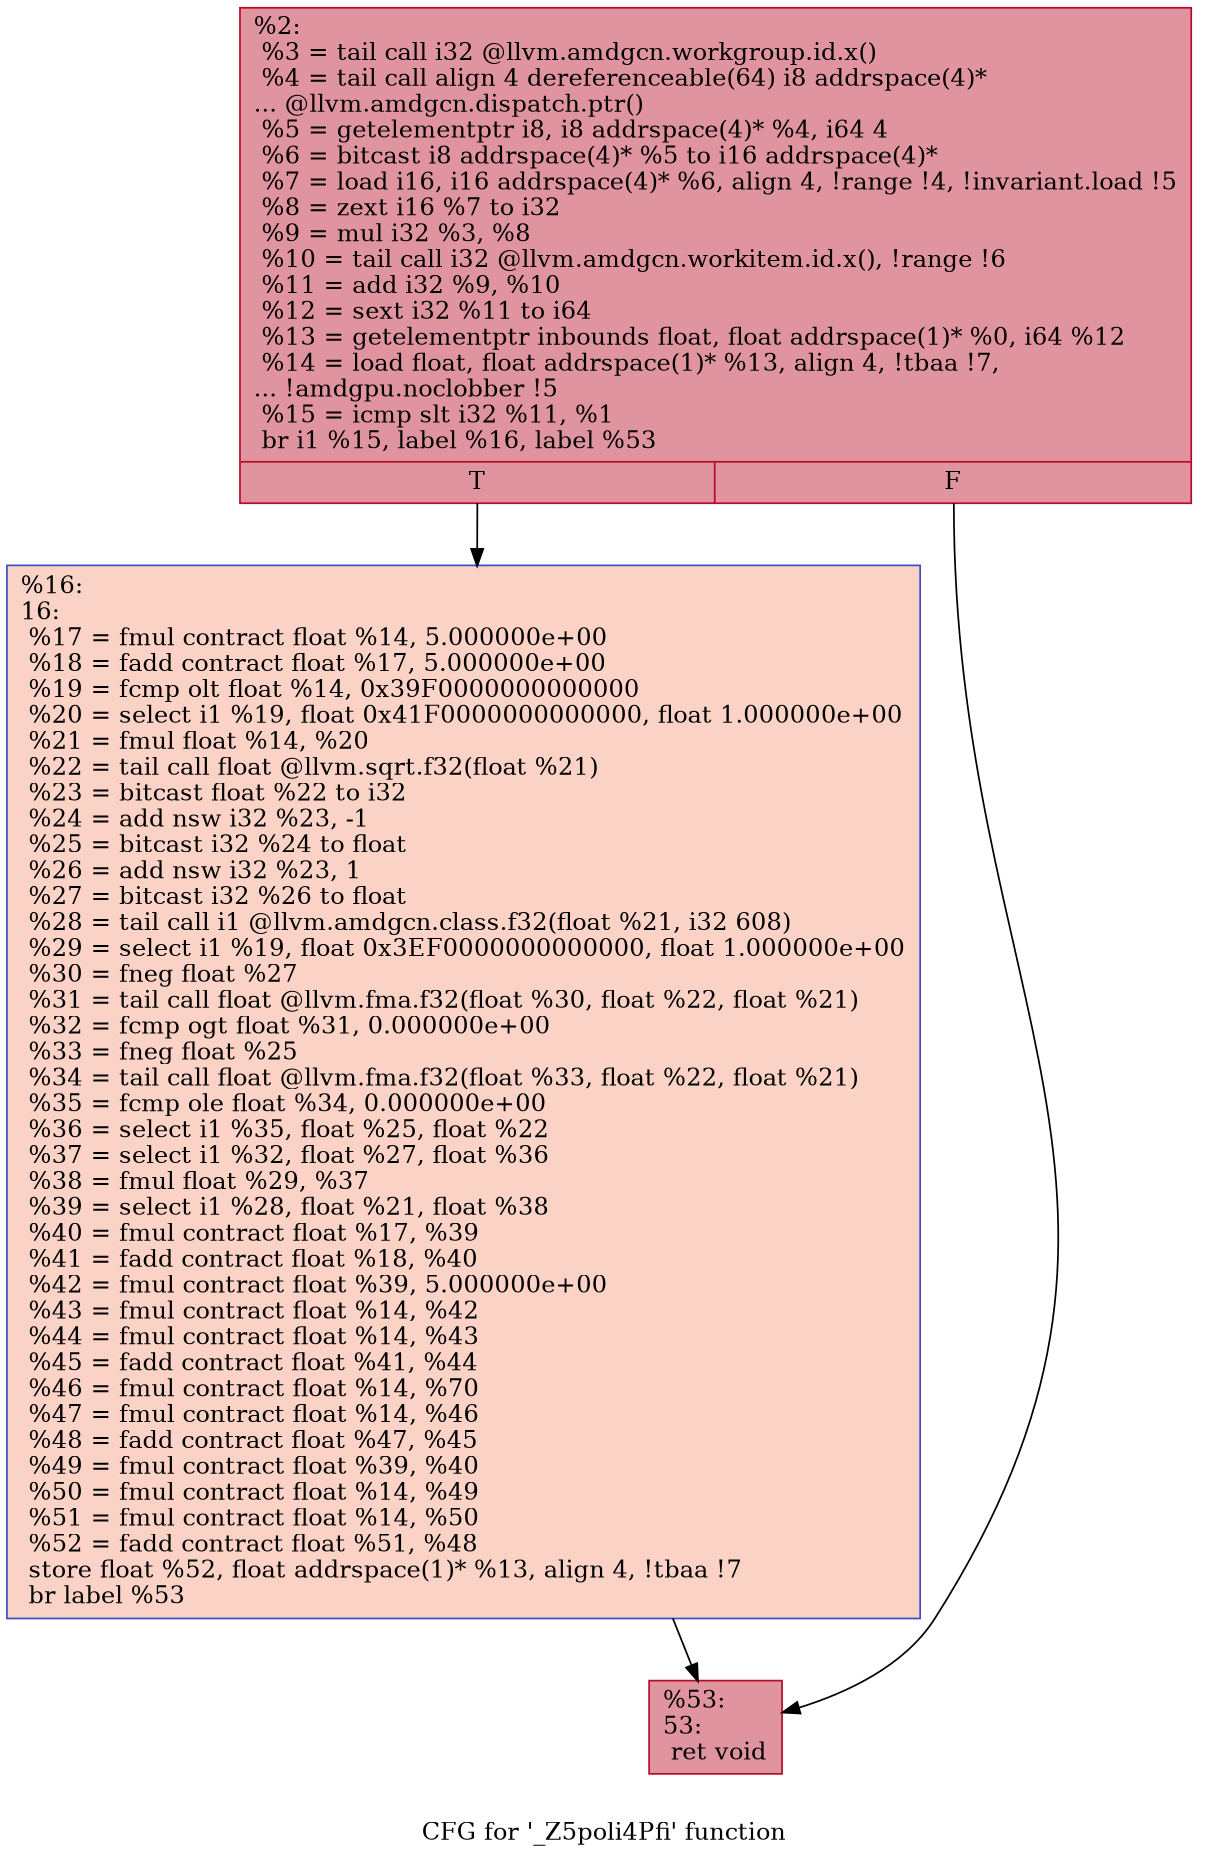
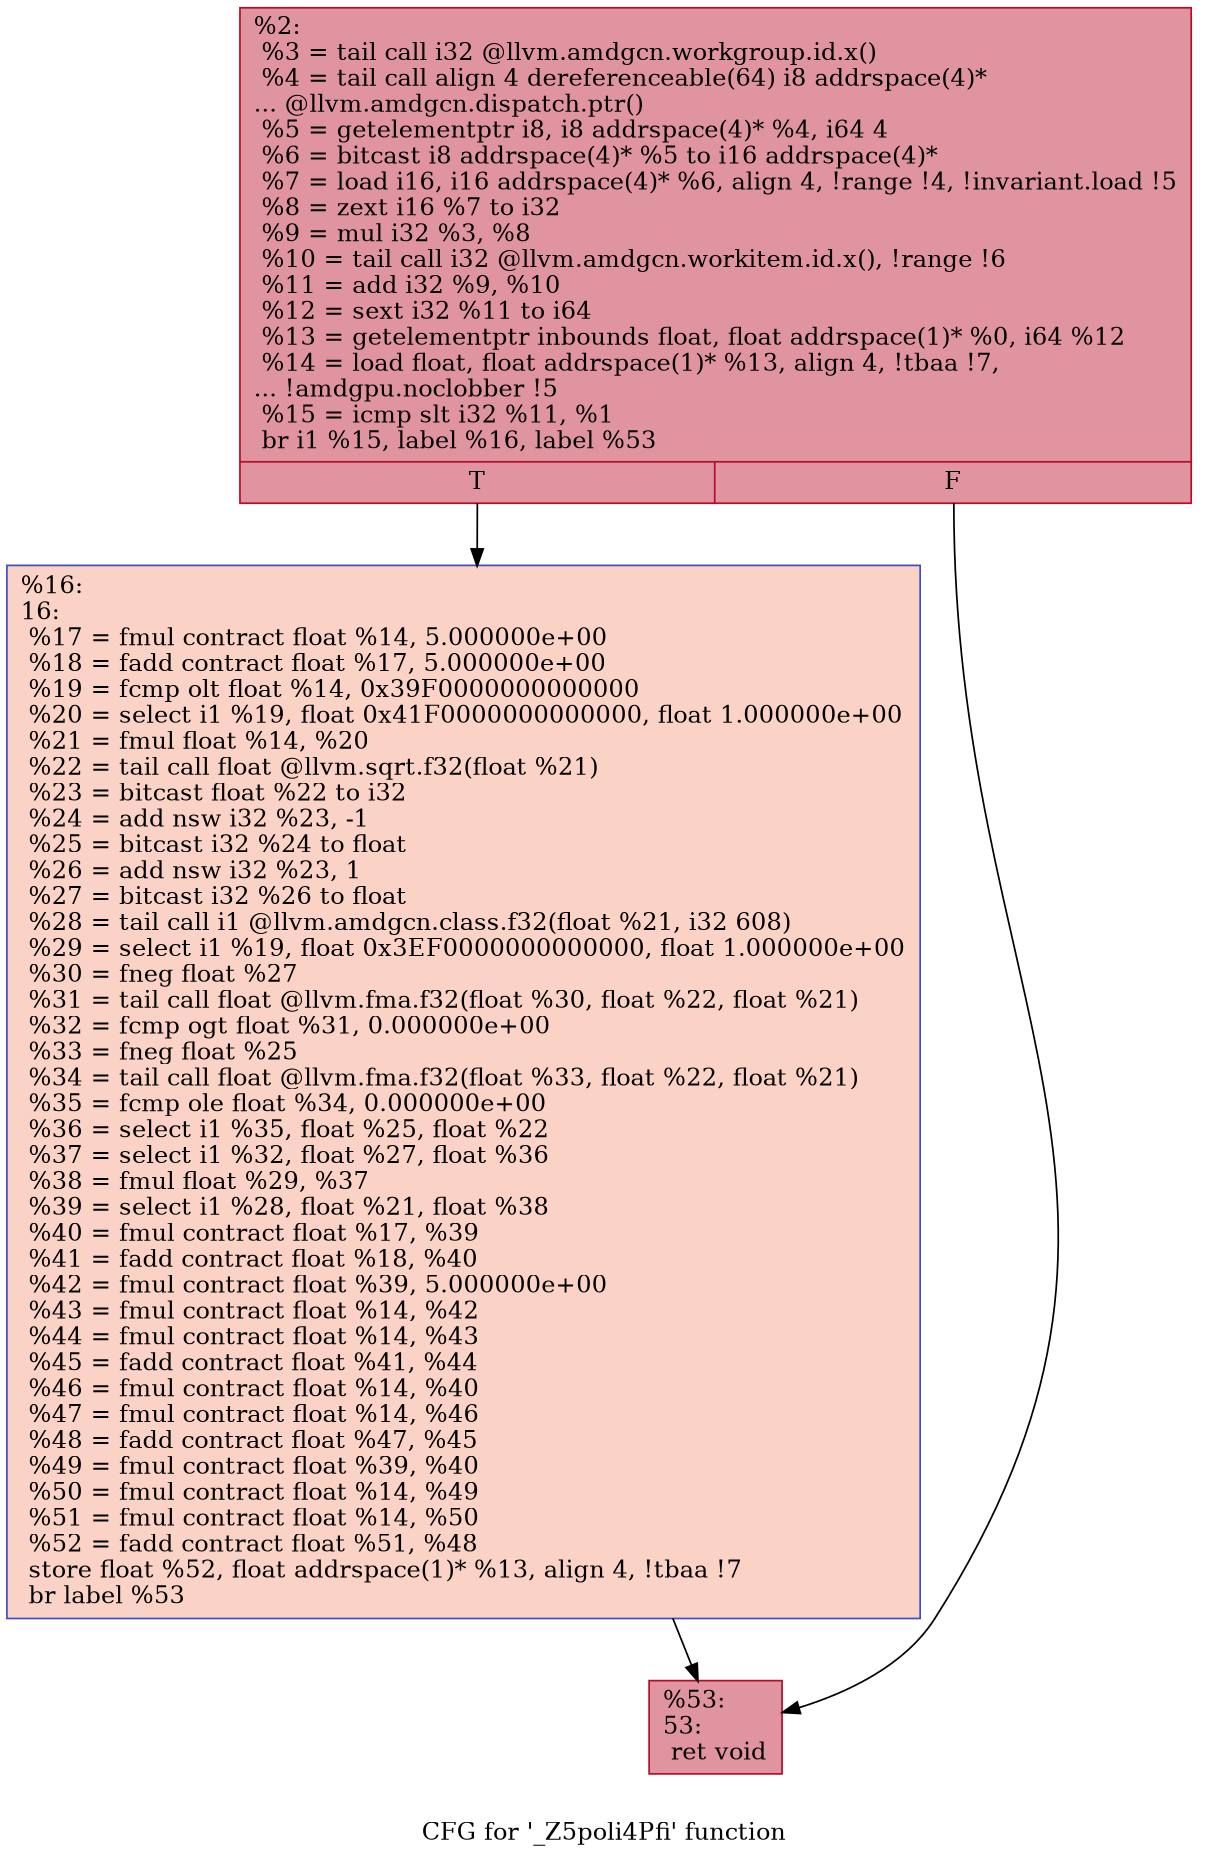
node "%16:": text "%46 = fmul contract float %14, %70" -> "%46 = fmul contract float %14, %40"
